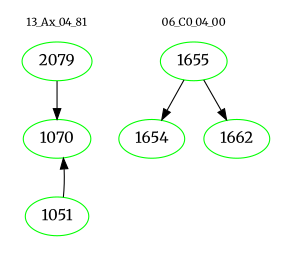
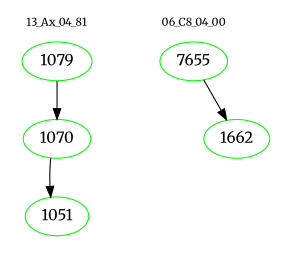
cluster "06_C0_04_00": label "06_C0_04_00" -> "06_C8_04_00"
node "2079": label "2079" -> "1079"
node "1655": label "1655" -> "7655"
node "1654": removed
edge "1051" -> "1070": reversed
